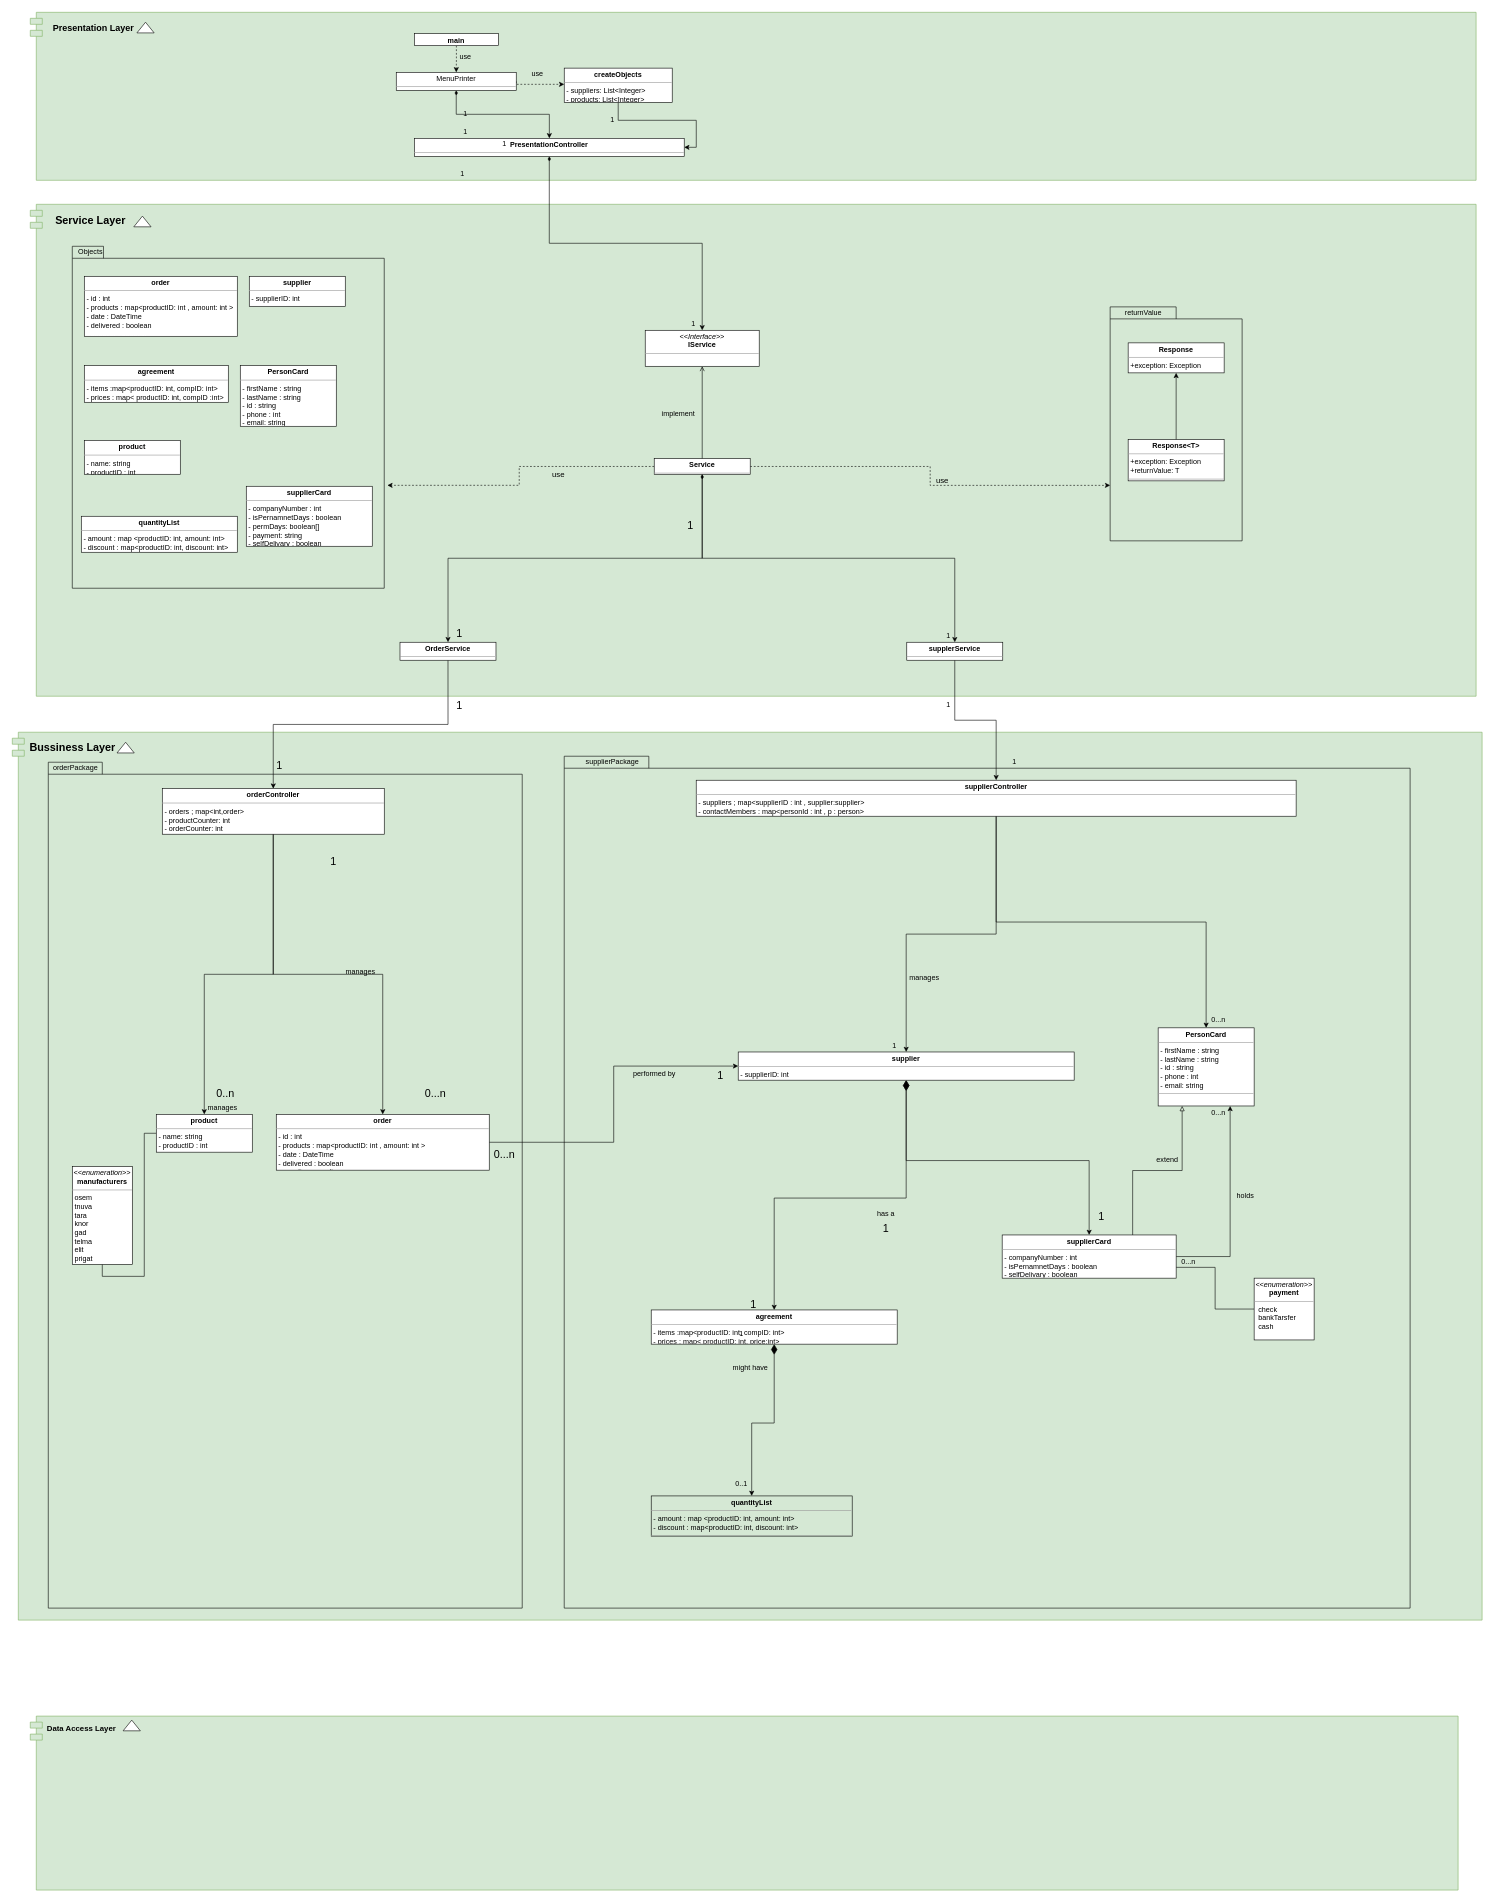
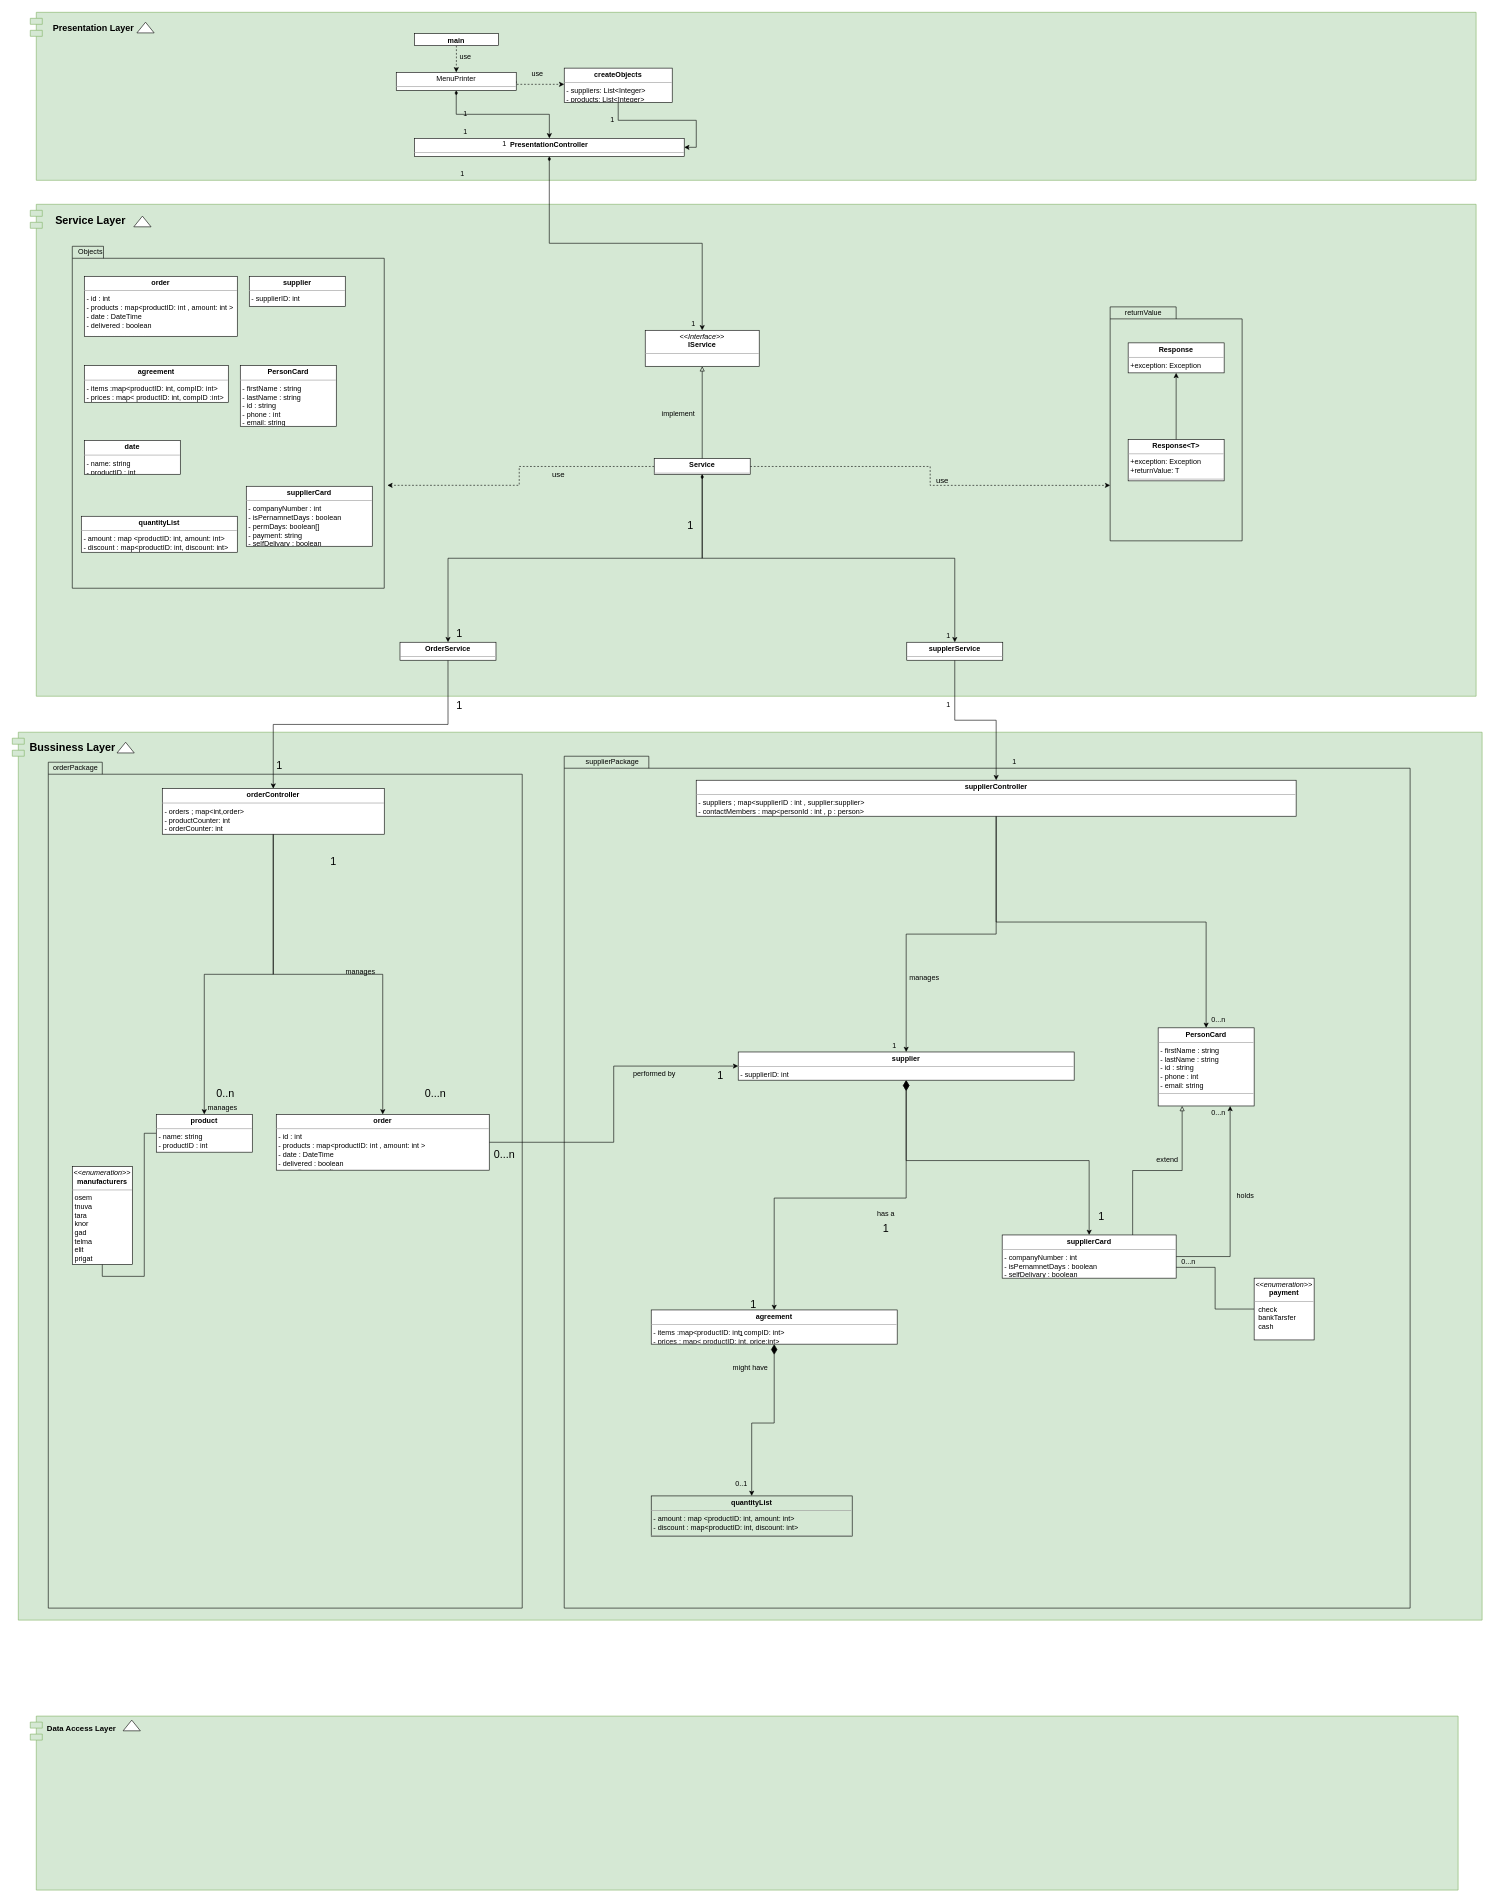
edge "Service - oc : orderService - sc : supplierService" -> "<<Interface>> IService": arrowhead open -> block
node "product - name: string - productID : int - manu : string": label "product - name: string - productID : int - manu : string" -> "date - name: string - productID : int - manu : string"
